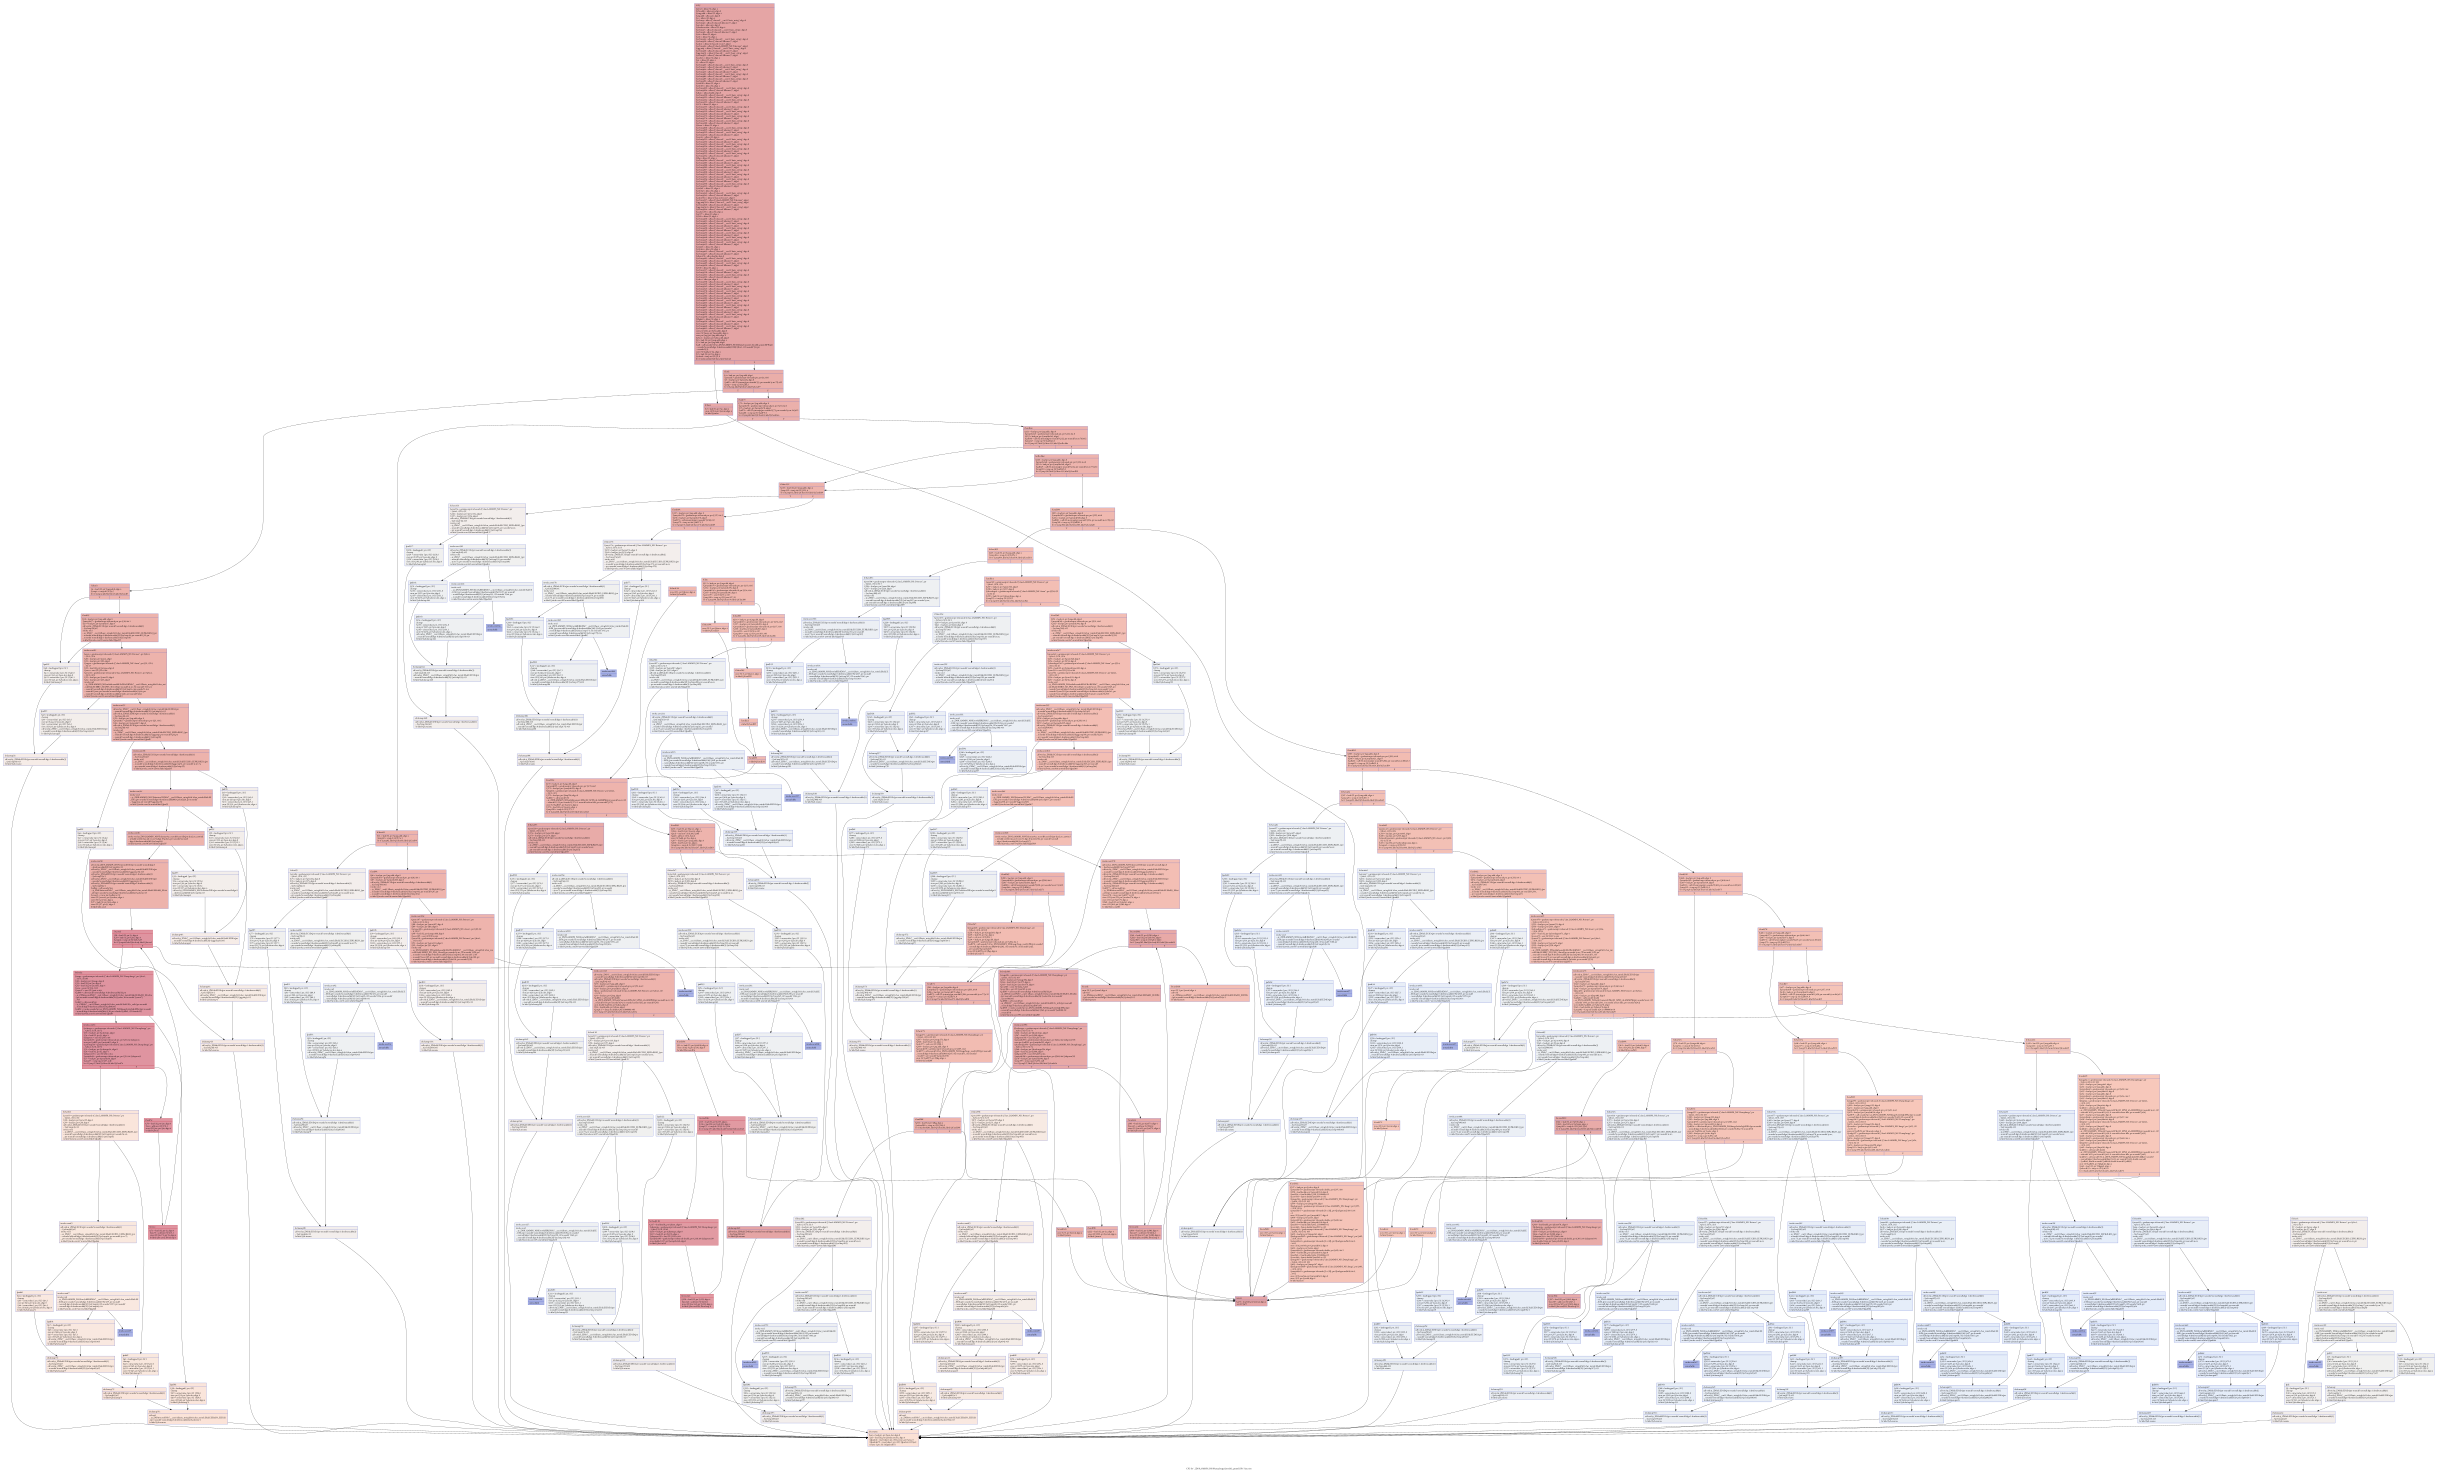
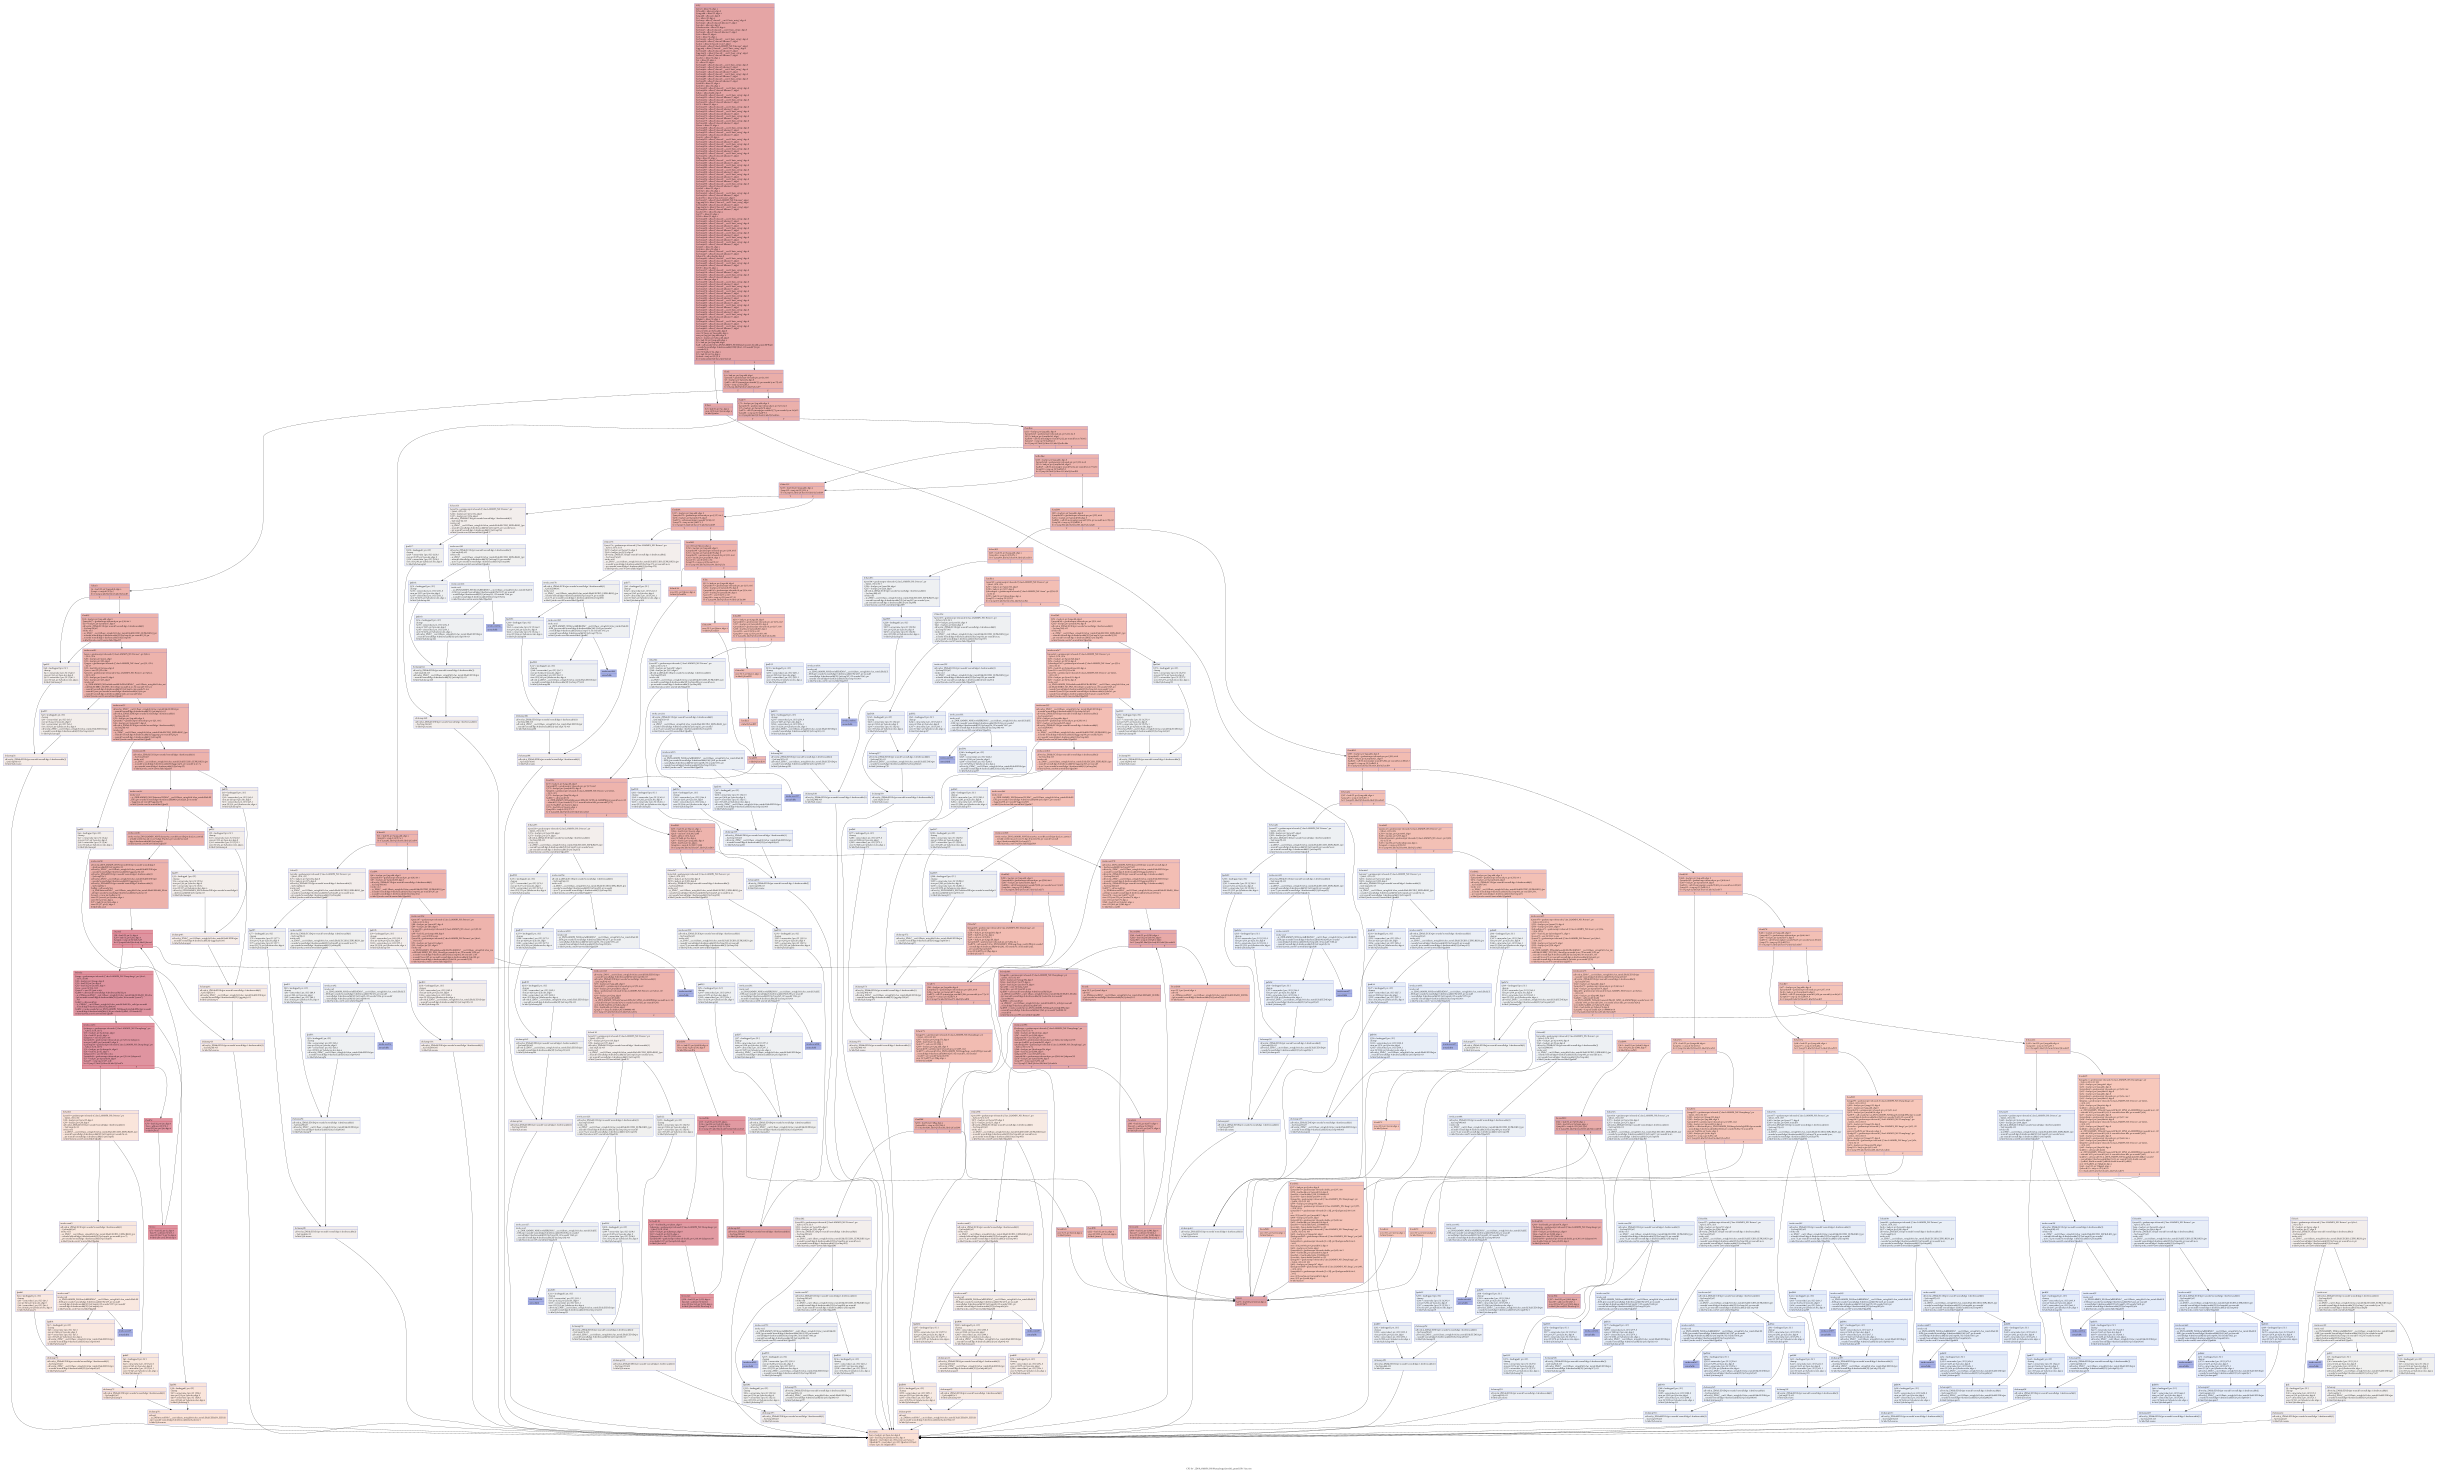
node "if.end189:": added
node "invoke.cont310:": removed
node "if.then229:": fillcolor #cc403a70 -> #e3d9d370
node "if.then576:": text "%410 = load ptr, ptr %409, align 8" -> "%410 = load ptr, ptr %409, noundef 8"
